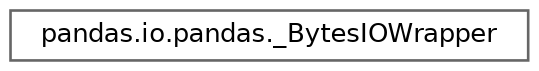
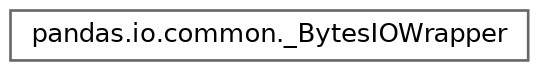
node "pandas.io.pandas._BytesIOWrapper": label "pandas.io.pandas._BytesIOWrapper" -> "pandas.io.common._BytesIOWrapper"
